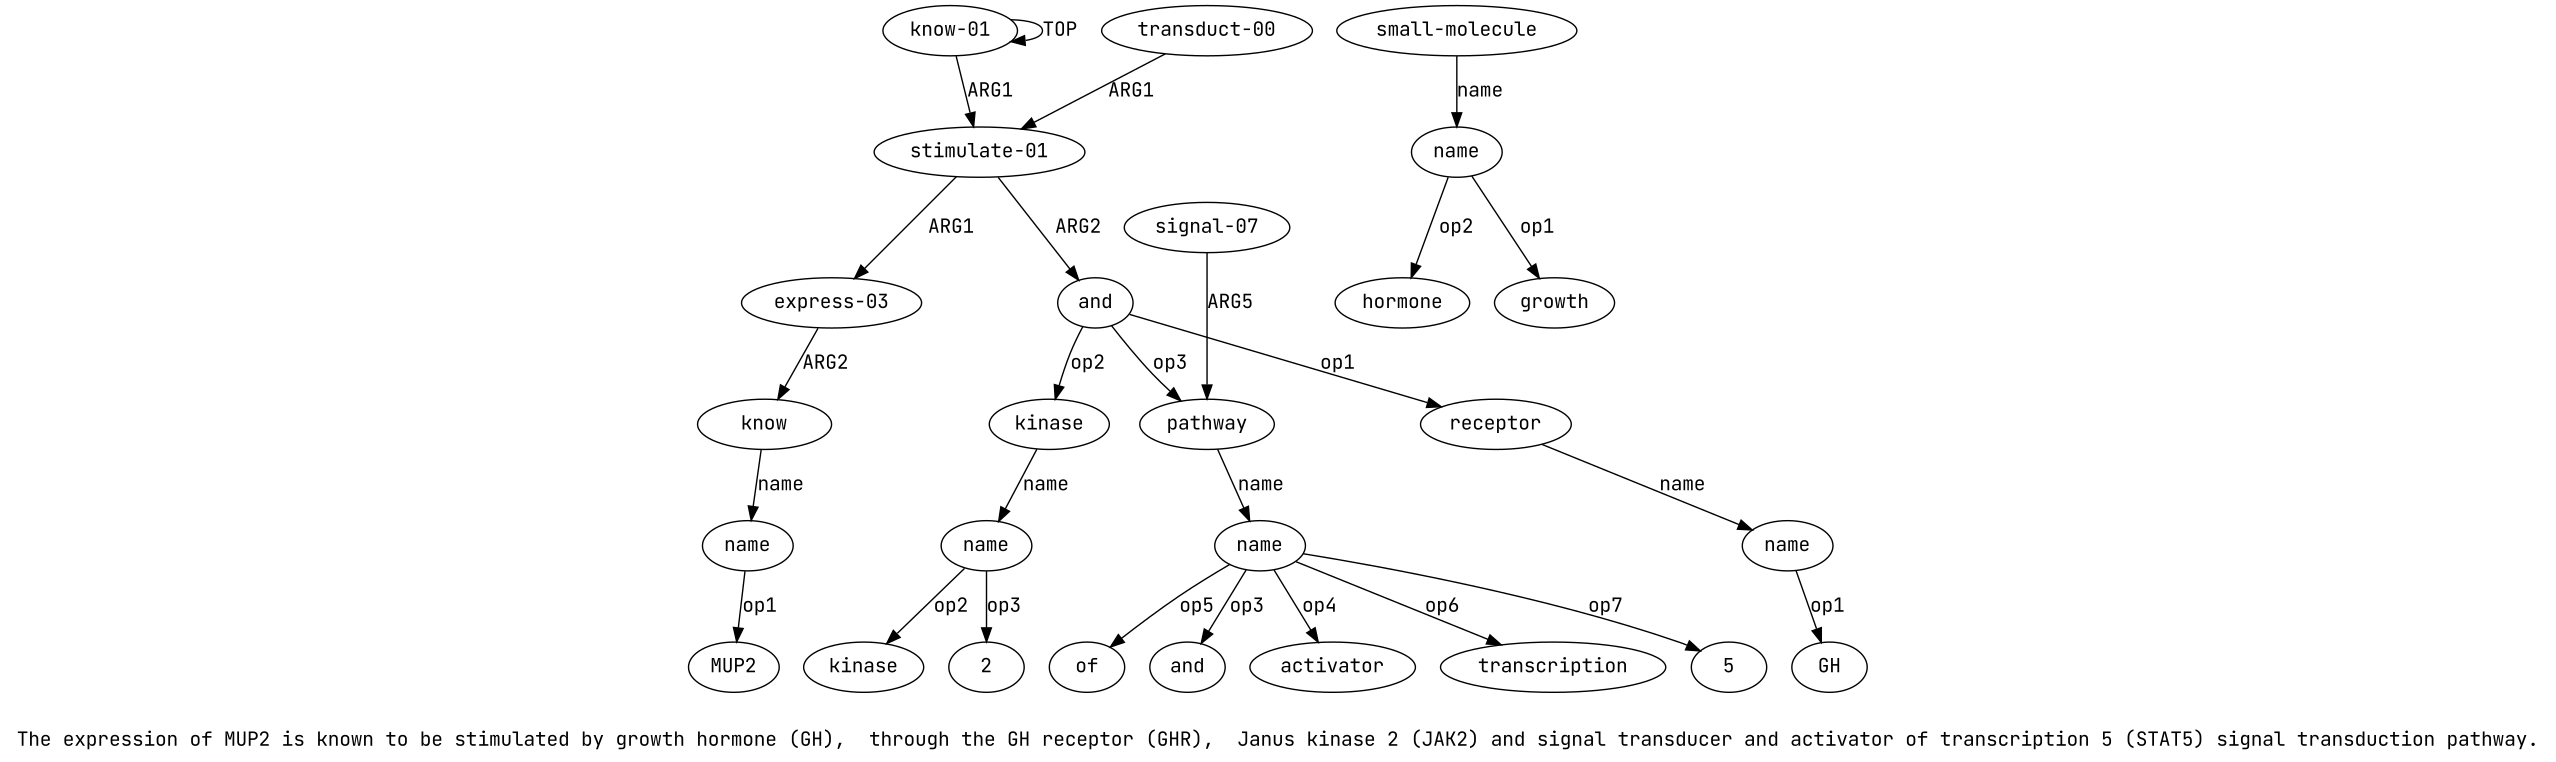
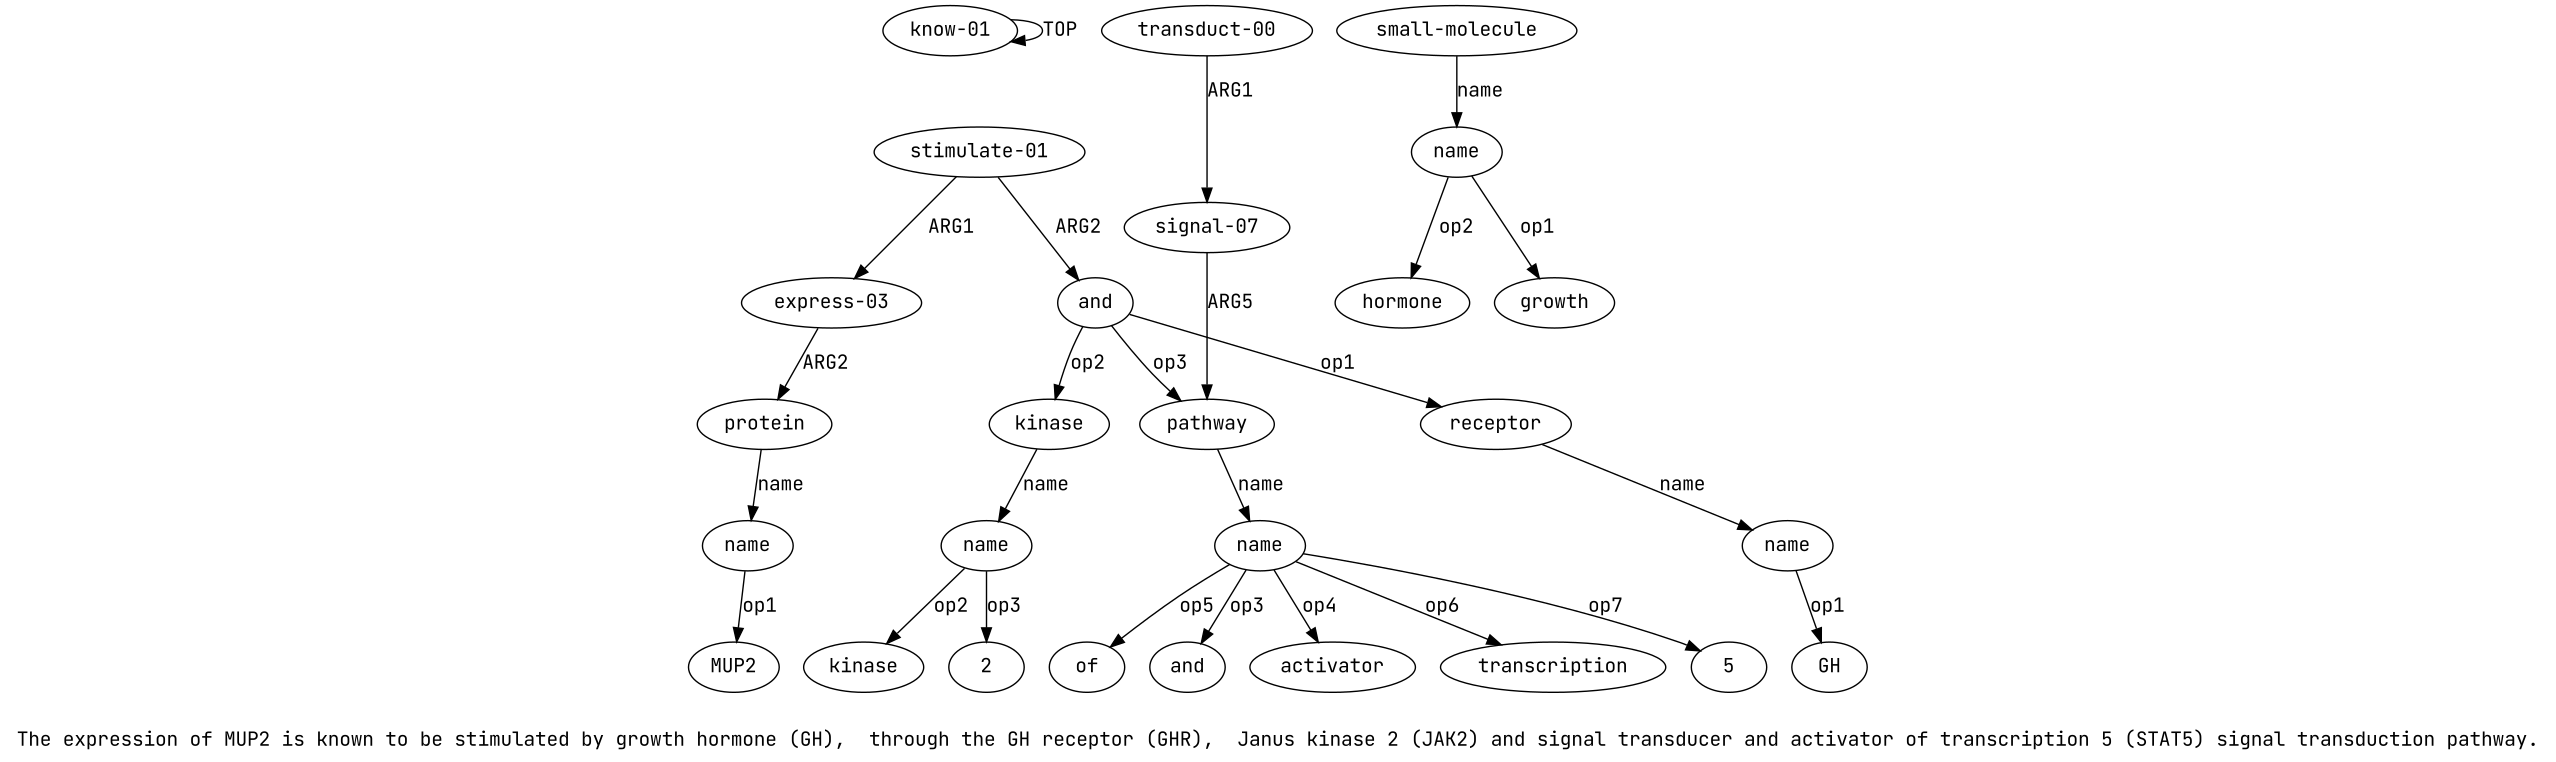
edge "know-01" -> "stimulate-01": removed, label "ARG1"
edge "transduct-00" -> "stimulate-01": now "transduct-00" -> "signal-07"
node "know": label "know" -> "protein"
